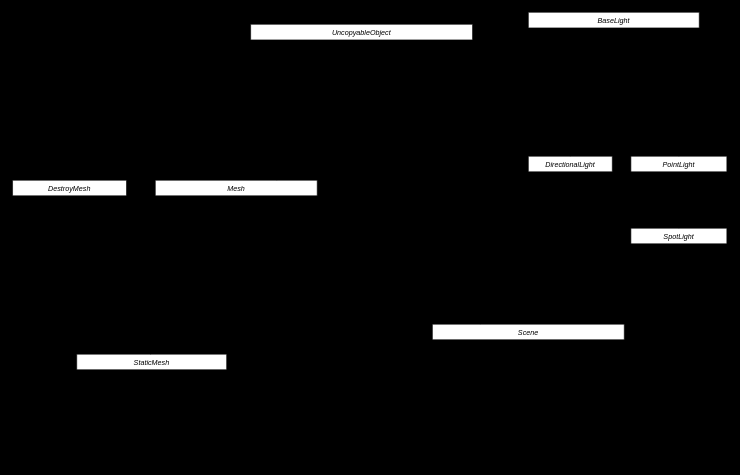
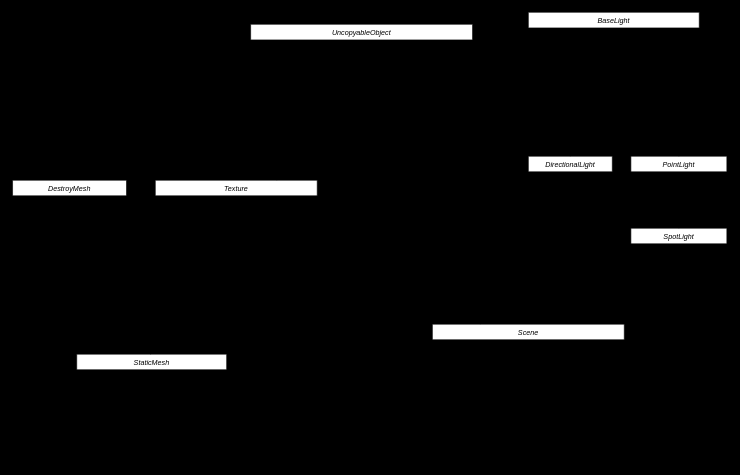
node "Mesh": label "Mesh" -> "Texture"
